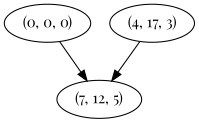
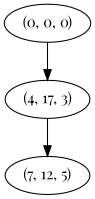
edge "(0, 0, 0)" -> "(7, 12, 5)": now "(0, 0, 0)" -> "(4, 17, 3)"
